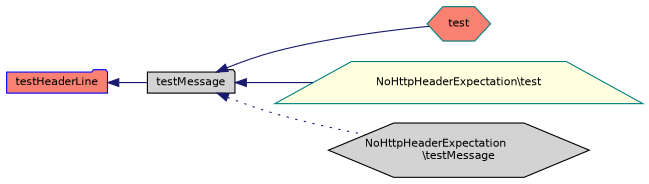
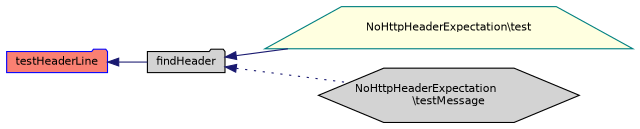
node "test": removed
node "testMessage": label "testMessage" -> "findHeader"
